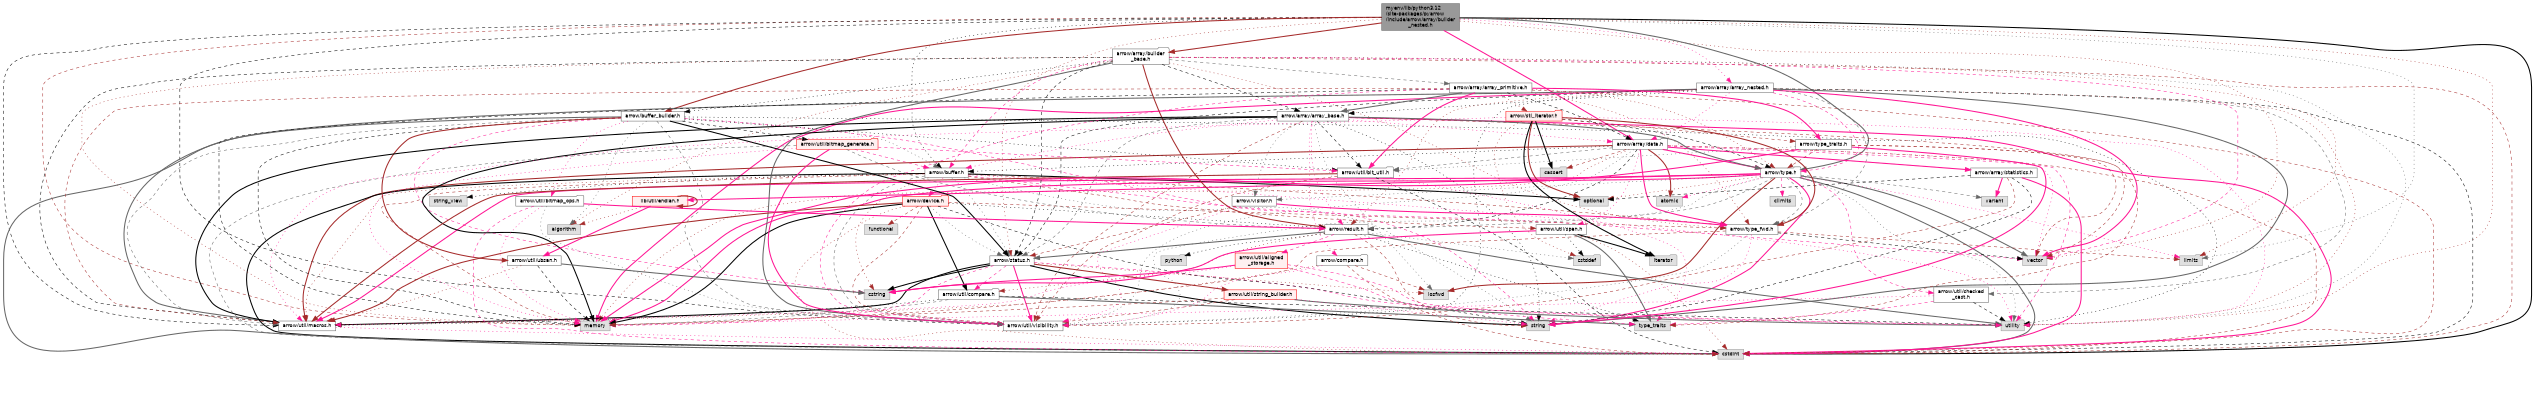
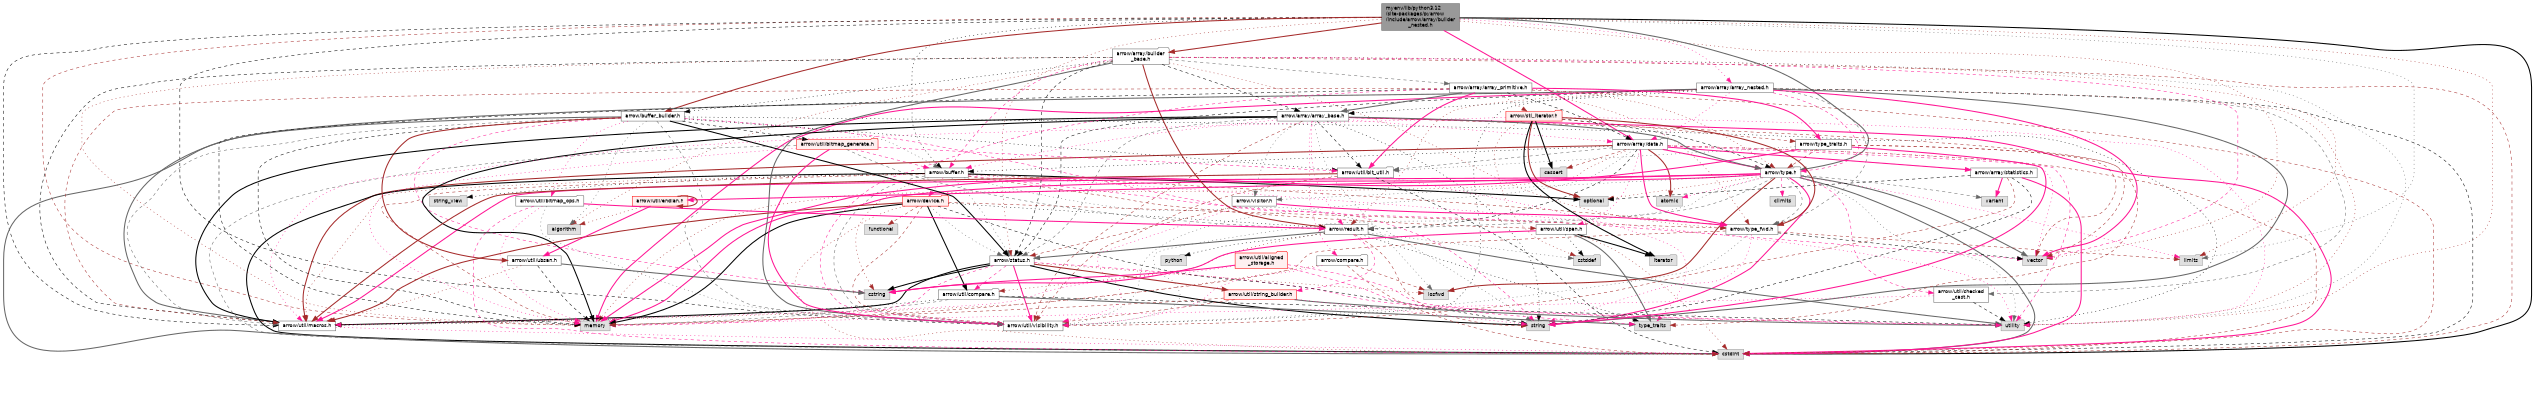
node "lib/util/endian.h": label "lib/util/endian.h" -> "arrow/util/endian.h"
edge "arrow/result.h" -> "arrow/util/aligned _storage.h": now "arrow/result.h" -> "arrow/util/string_builder.h"
edge "arrow/util/checked _cast.h" -> "type_traits": removed
